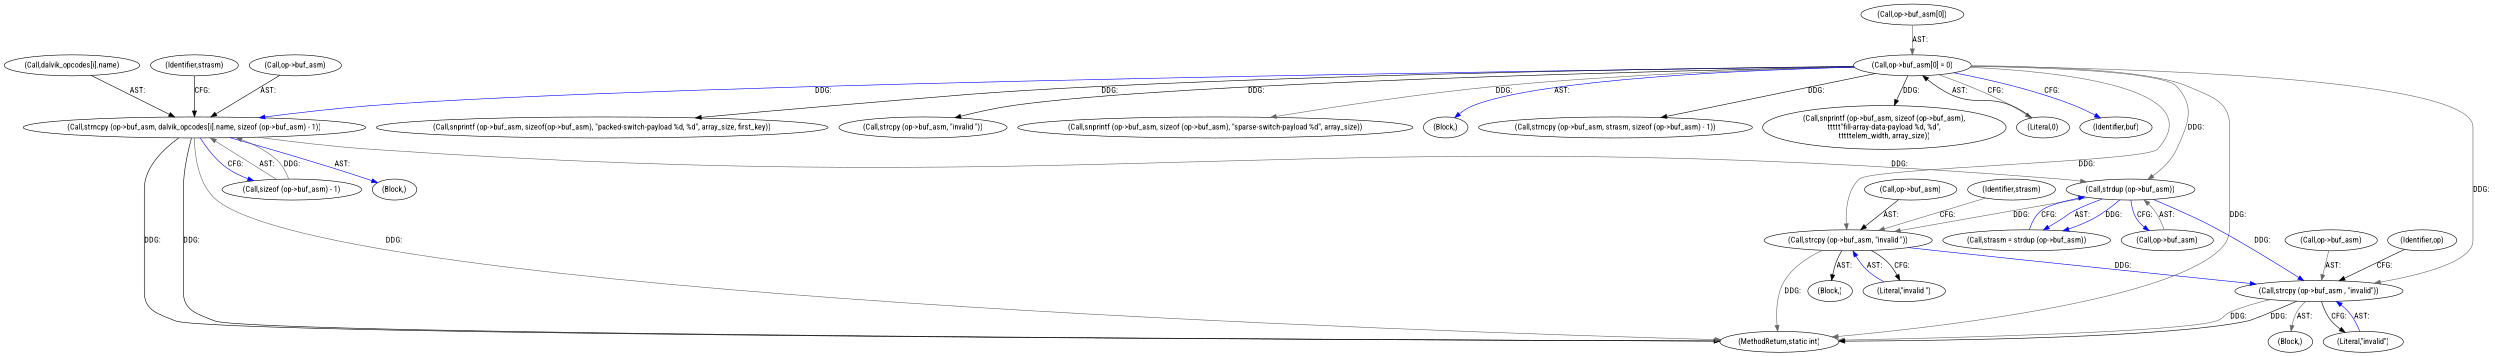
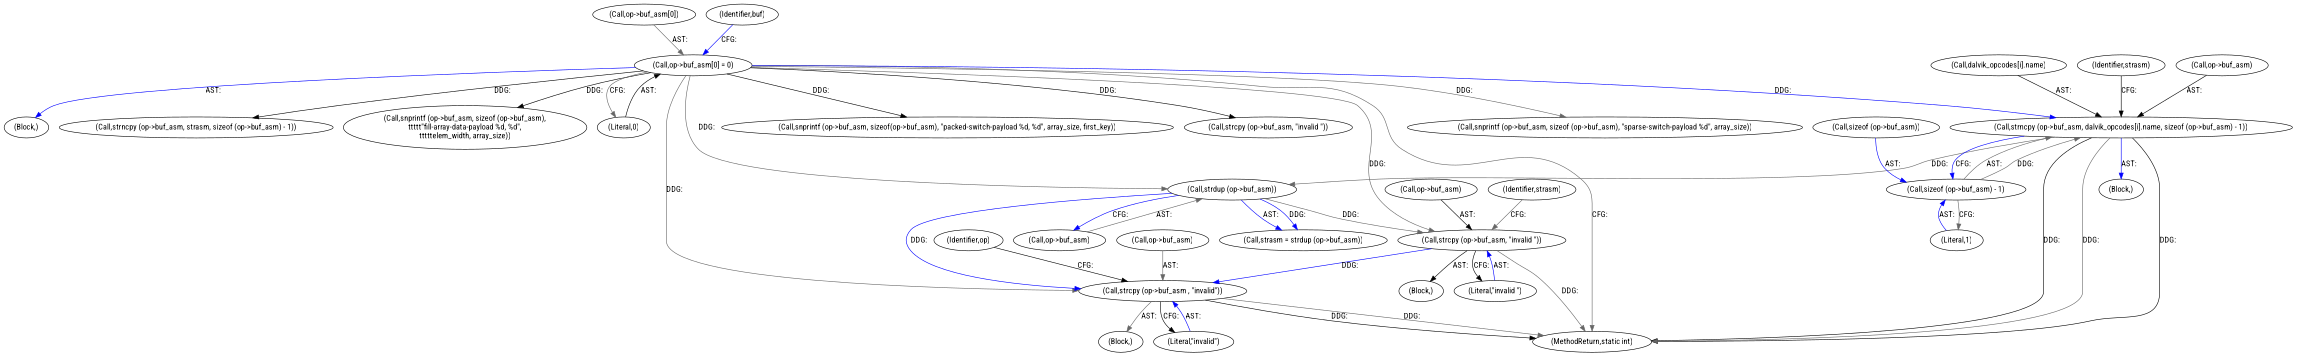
edge "(Call,op->buf_asm[0] = 0)" -> "(Identifier,buf)": reversed
node "(Call,sizeof (op->buf_asm))": added
edge "(Call,strasm = strdup (op->buf_asm))" -> "(Call,strdup (op->buf_asm))": removed, label "CFG:"
edge "(Call,op->buf_asm[0] = 0)" -> "(MethodReturn,static int)": label "DDG: " -> "CFG: "
node "(Literal,1)": added
